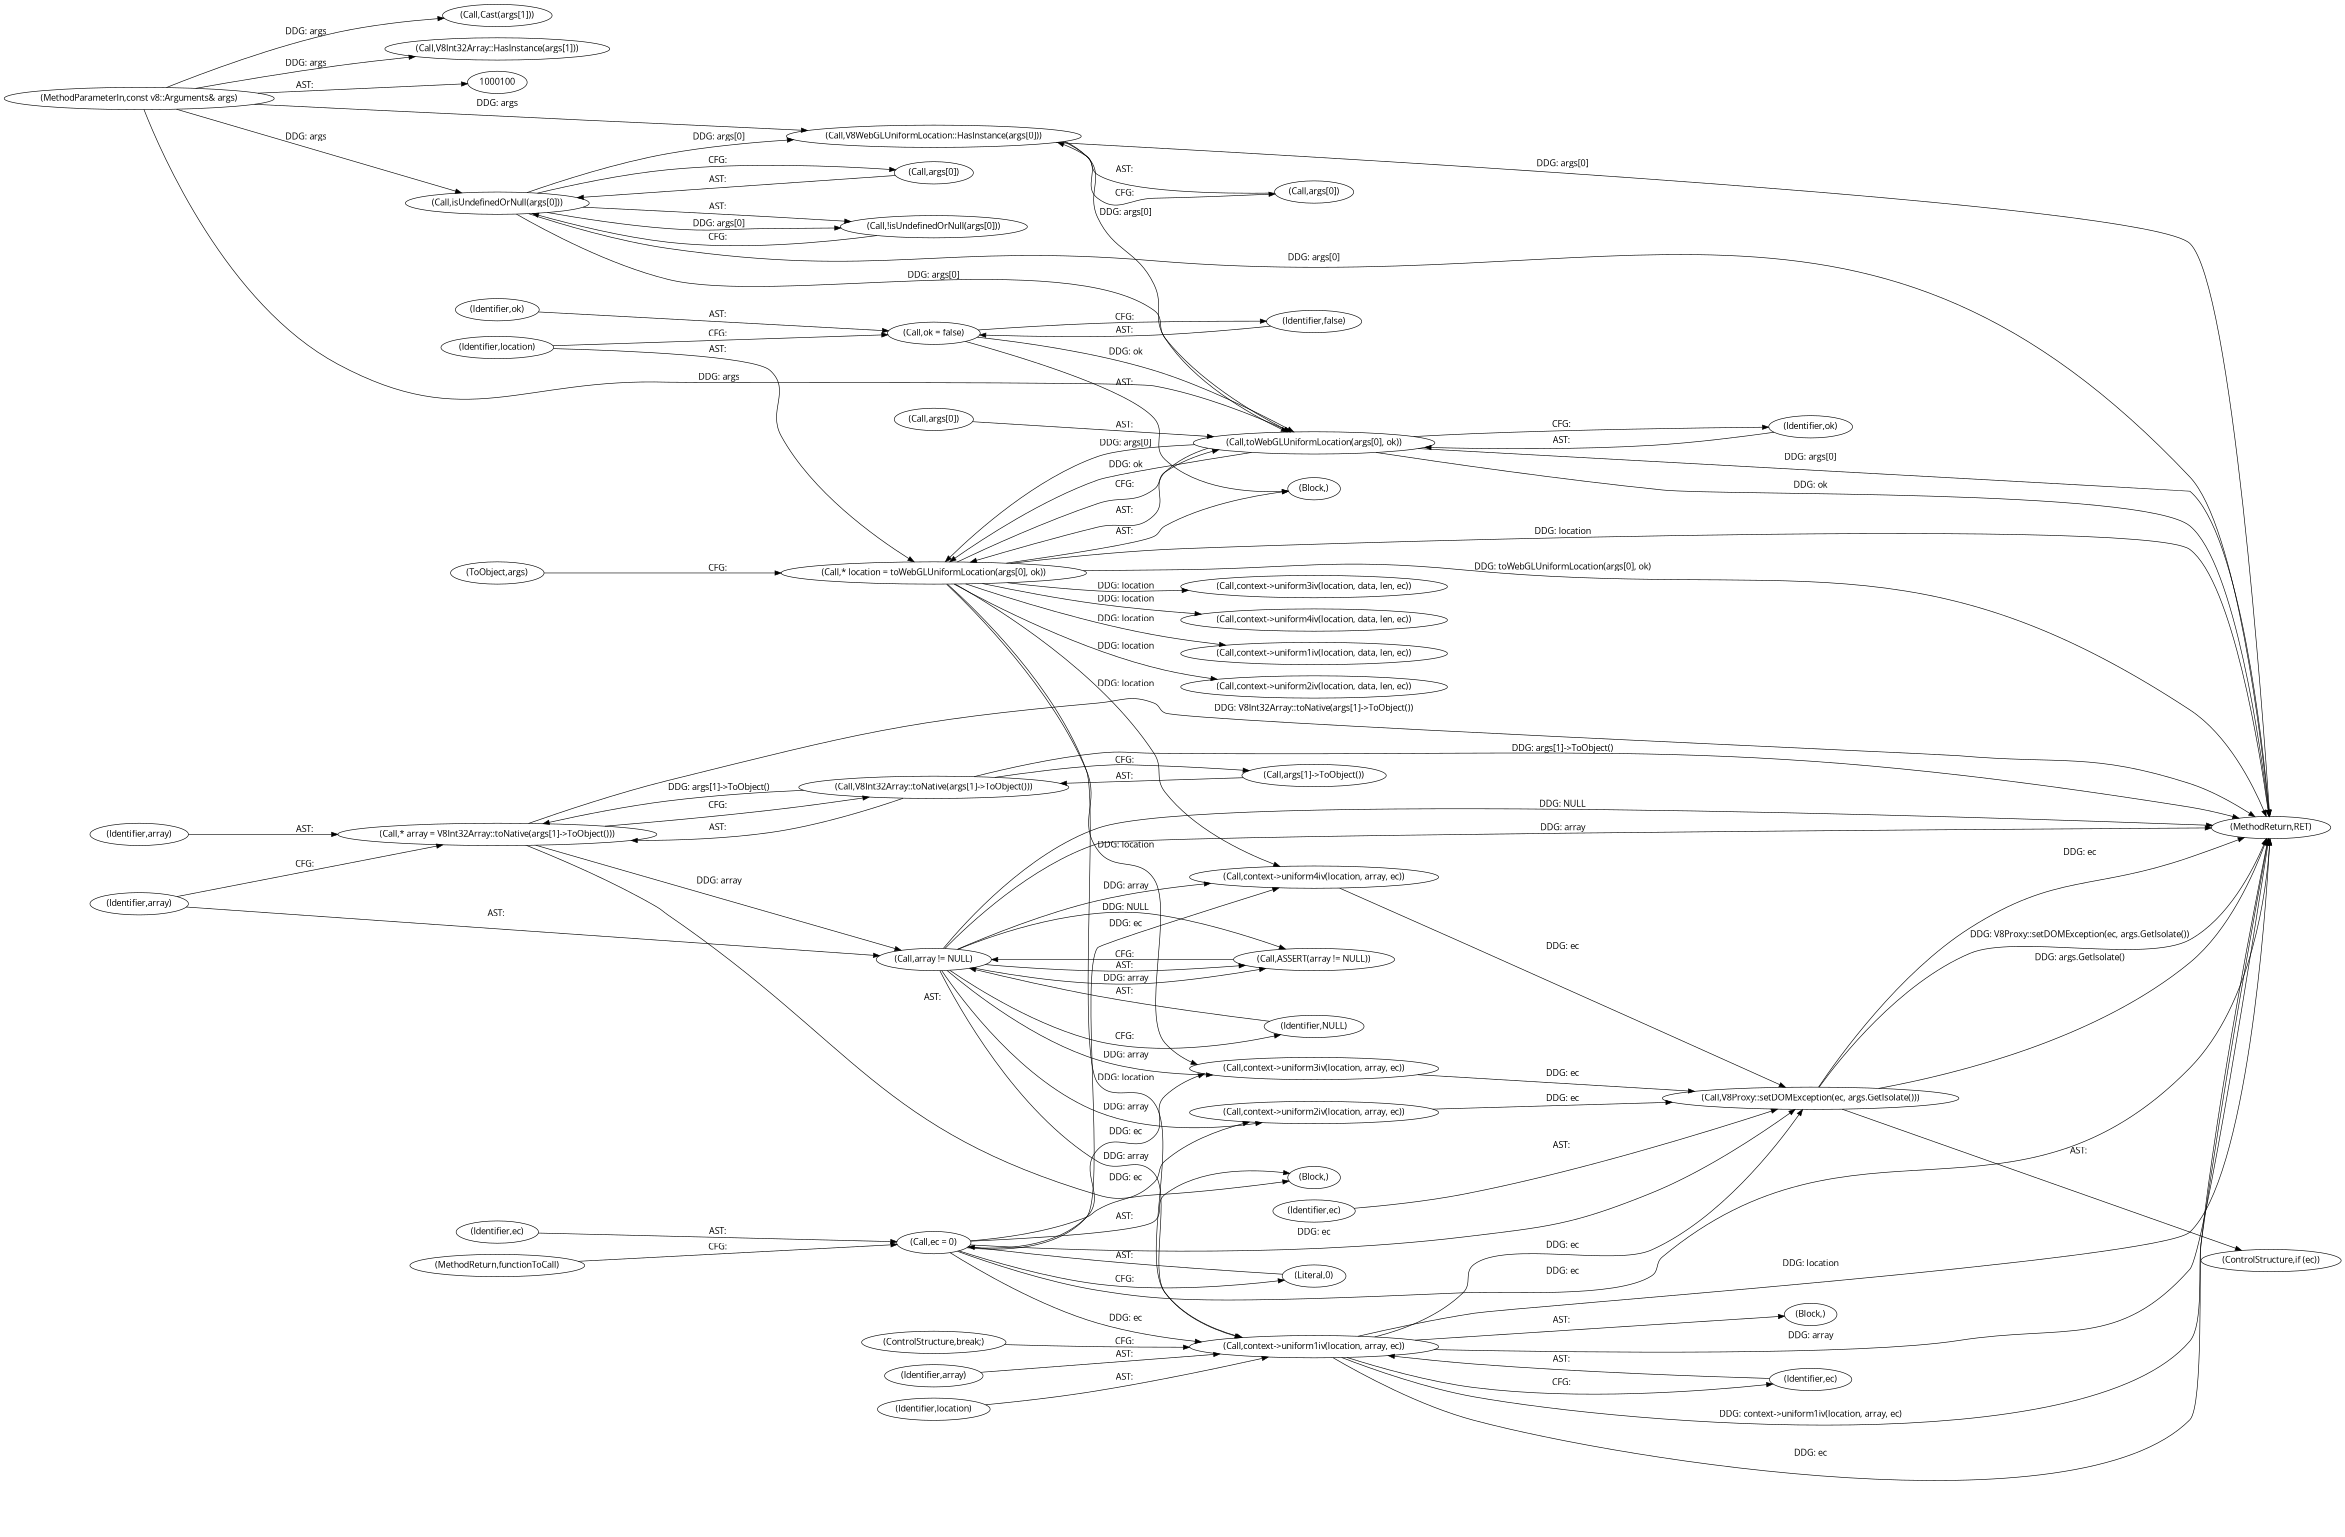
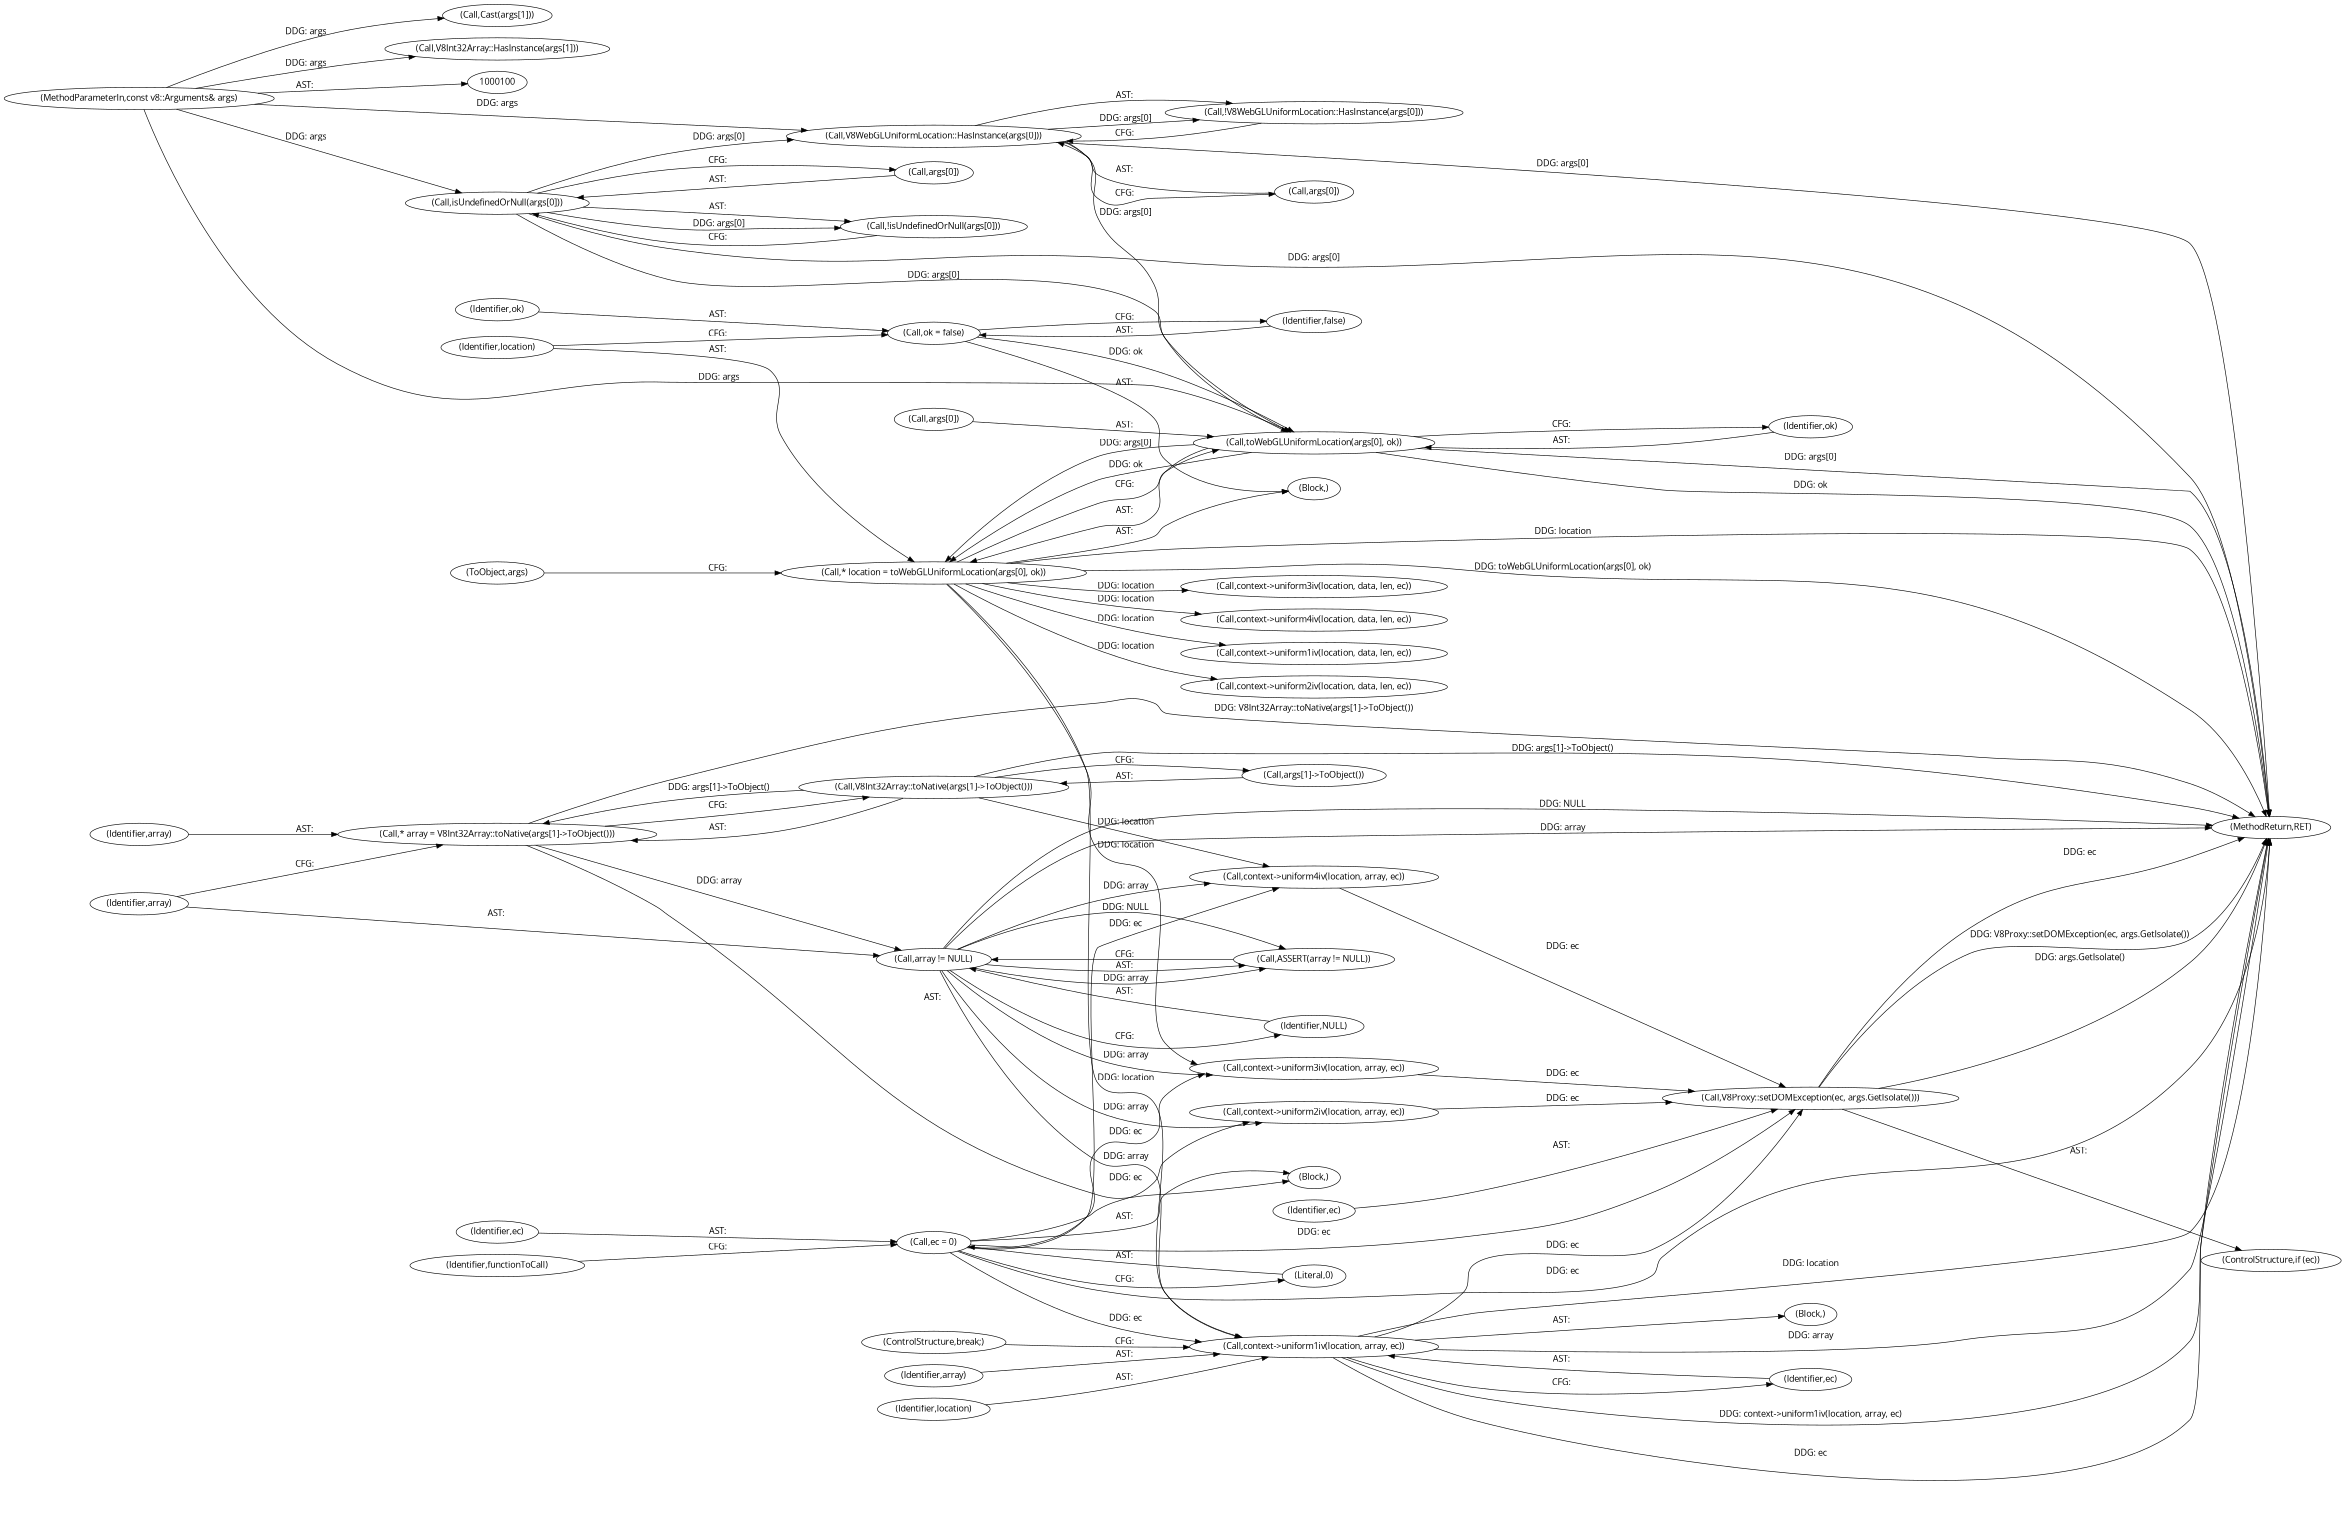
node "(Call,!V8WebGLUniformLocation::HasInstance(args[0]))": added
edge "(Call,* location = toWebGLUniformLocation(args[0], ok))" -> "(Call,context->uniform4iv(location, array, ec))": now "(Call,V8Int32Array::toNative(args[1]->ToObject()))" -> "(Call,context->uniform4iv(location, array, ec))"
node "(MethodReturn,functionToCall)": label "(MethodReturn,functionToCall)" -> "(Identifier,functionToCall)"
